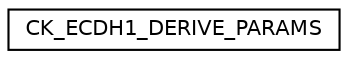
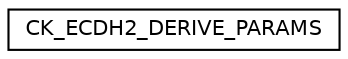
node "CK_ECDH1_DERIVE_PARAMS": label "CK_ECDH1_DERIVE_PARAMS" -> "CK_ECDH2_DERIVE_PARAMS"
